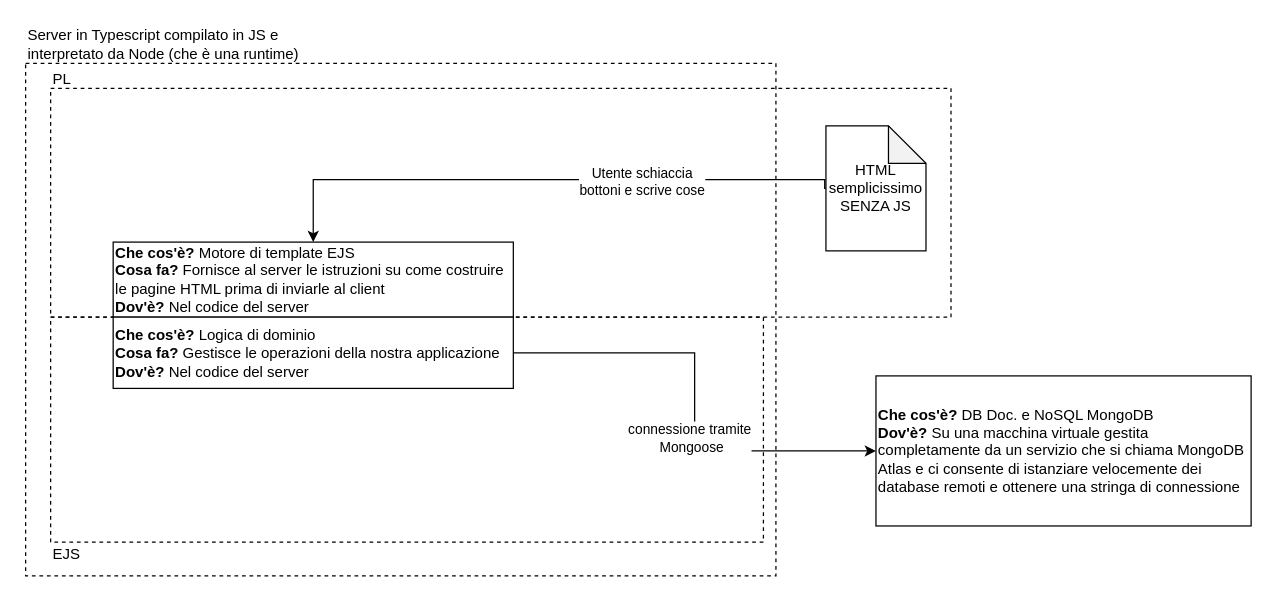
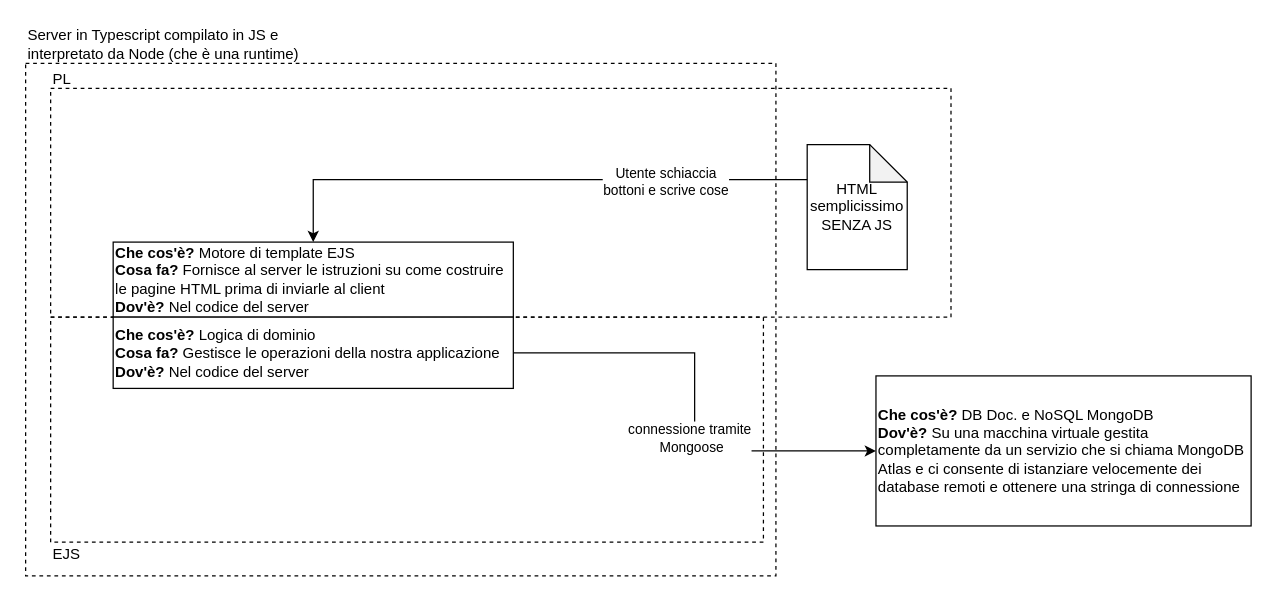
node "HTML semplicissimo SENZA JS": moved (876, 188) -> (857, 207)
